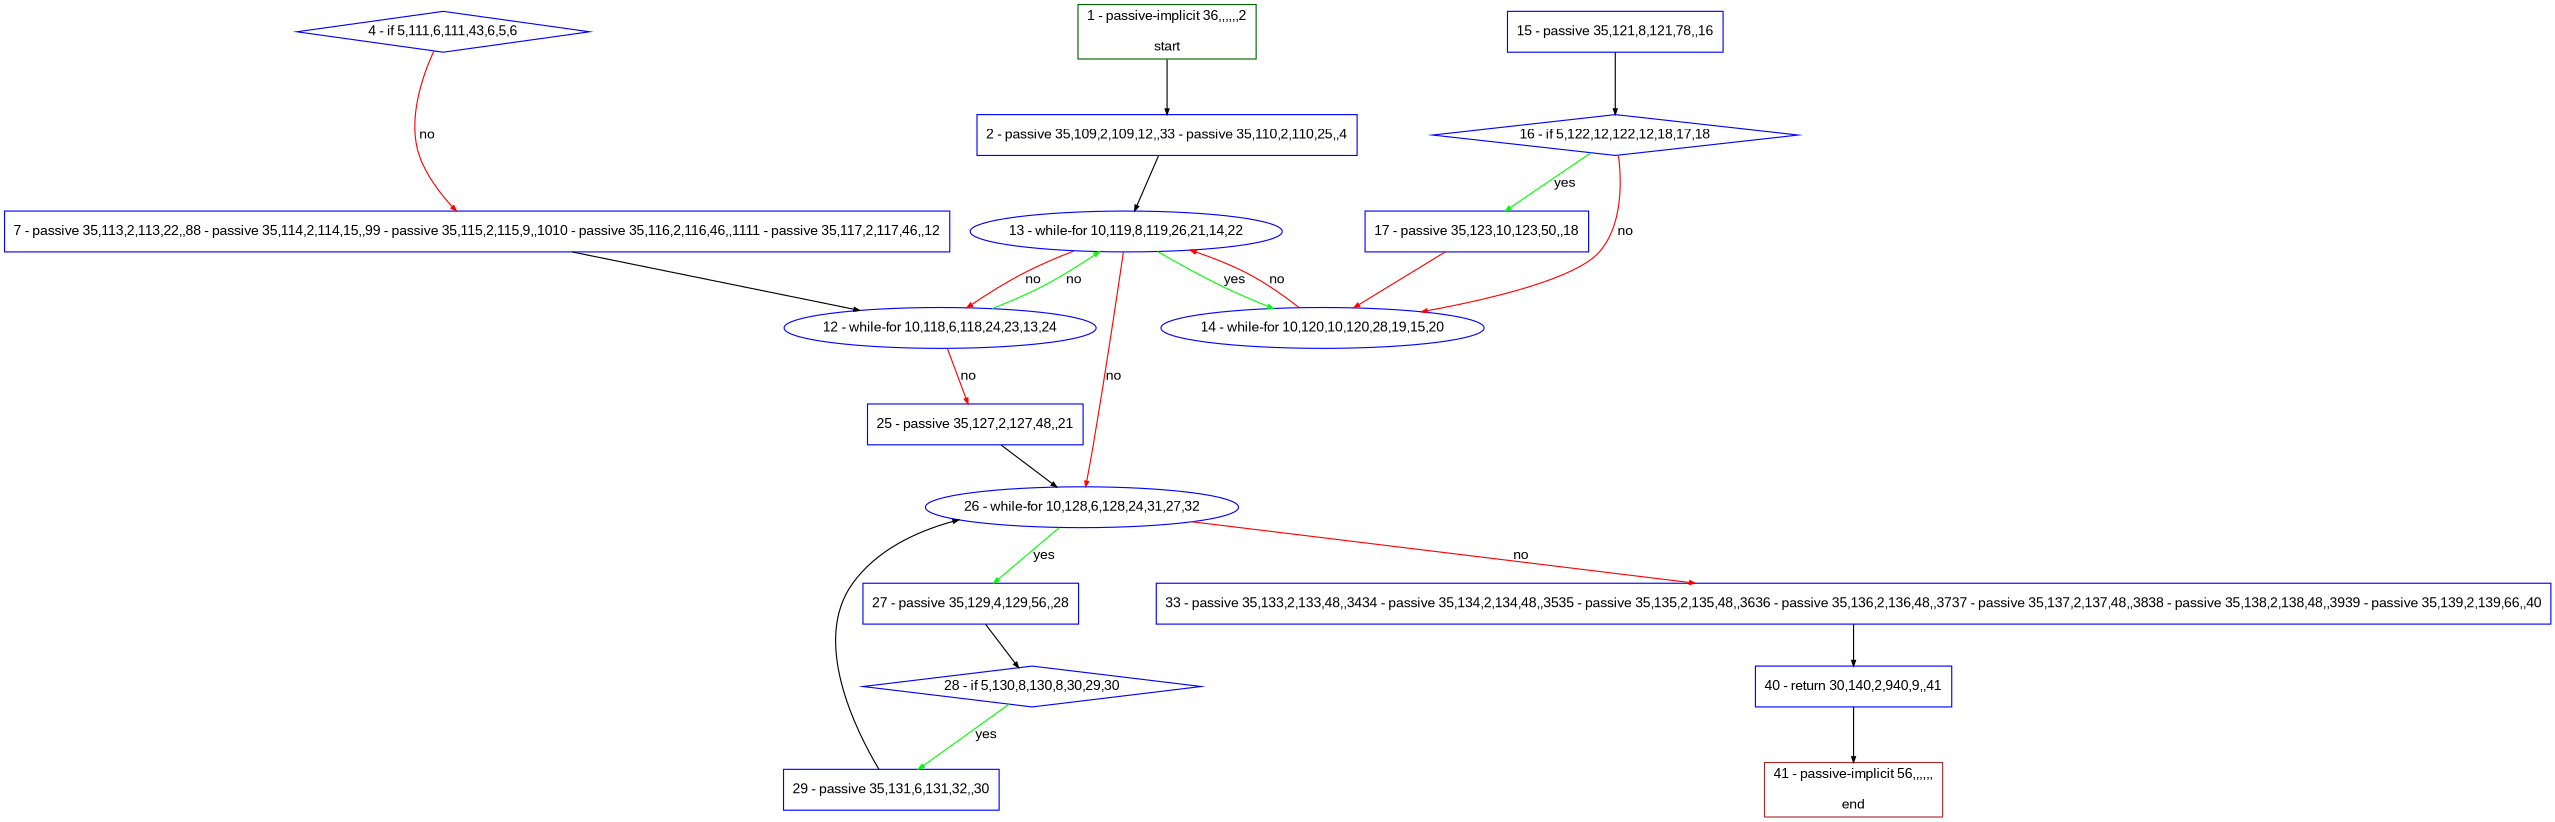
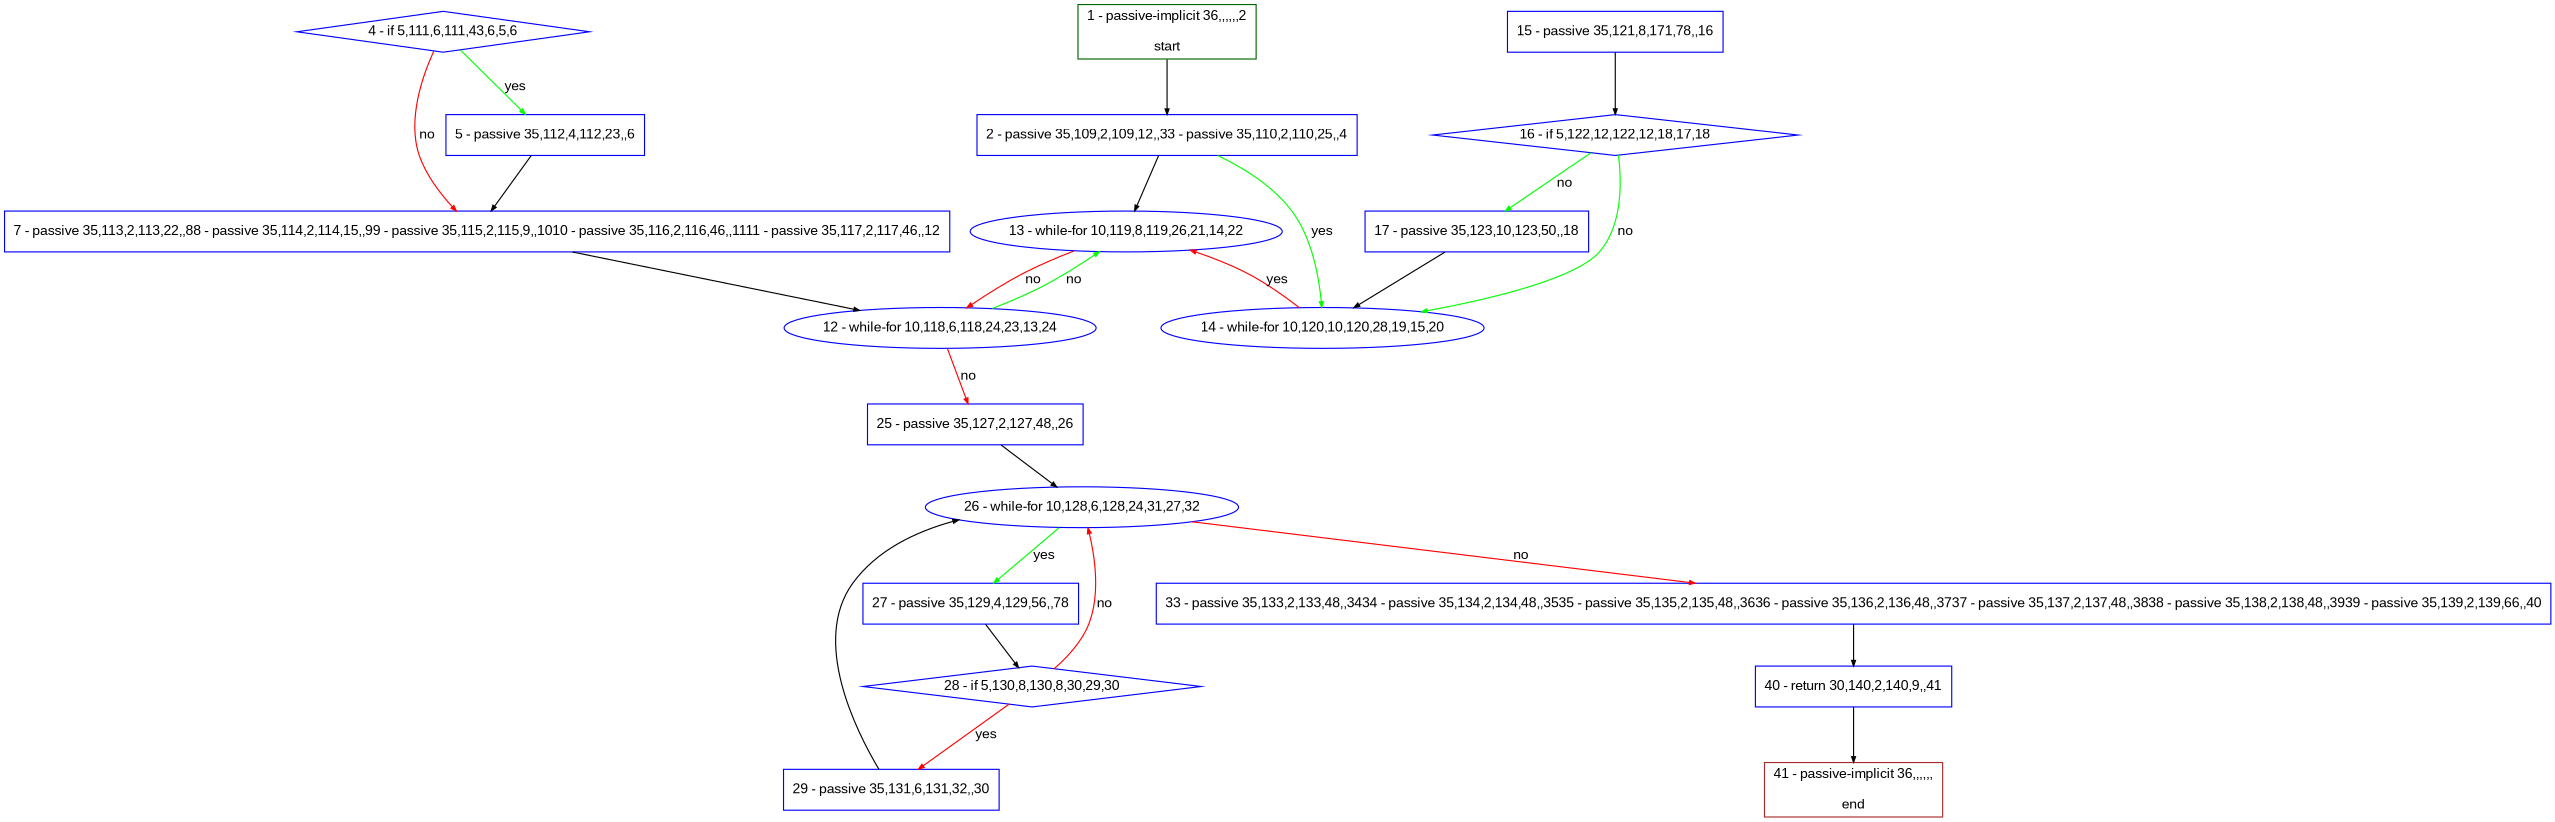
node "15 - passive 35,121,8,121,78,,16": label "15 - passive 35,121,8,121,78,,16" -> "15 - passive 35,121,8,171,78,,16"
node "5 - passive 35,112,4,112,23,,6": added
edge "16 - if 5,122,12,122,12,18,17,18" -> "17 - passive 35,123,10,123,50,,18": label "yes" -> "no"
edge "16 - if 5,122,12,122,12,18,17,18" -> "14 - while-for 10,120,10,120,28,19,15,20": color #ff0000 -> #00ff00
edge "17 - passive 35,123,10,123,50,,18" -> "14 - while-for 10,120,10,120,28,19,15,20": color #ff0000 -> #000000
edge "14 - while-for 10,120,10,120,28,19,15,20" -> "13 - while-for 10,119,8,119,26,21,14,22": label "no" -> "yes"
edge "13 - while-for 10,119,8,119,26,21,14,22" -> "14 - while-for 10,120,10,120,28,19,15,20": now "2 - passive 35,109,2,109,12,,33 - passive 35,110,2,110,25,,4" -> "14 - while-for 10,120,10,120,28,19,15,20"
edge "13 - while-for 10,119,8,119,26,21,14,22" -> "26 - while-for 10,128,6,128,24,31,27,32": now "28 - if 5,130,8,130,8,30,29,30" -> "26 - while-for 10,128,6,128,24,31,27,32"
node "25 - passive 35,127,2,127,48,,21": label "25 - passive 35,127,2,127,48,,21" -> "25 - passive 35,127,2,127,48,,26"
node "27 - passive 35,129,4,129,56,,28": label "27 - passive 35,129,4,129,56,,28" -> "27 - passive 35,129,4,129,56,,78"
node "40 - return 30,140,2,940,9,,41": label "40 - return 30,140,2,940,9,,41" -> "40 - return 30,140,2,140,9,,41"
edge "28 - if 5,130,8,130,8,30,29,30" -> "29 - passive 35,131,6,131,32,,30": color #00ff00 -> #ff0000
node "41 - passive-implicit 56,,,,,, end": label "41 - passive-implicit 56,,,,,, end" -> "41 - passive-implicit 36,,,,,, end"
